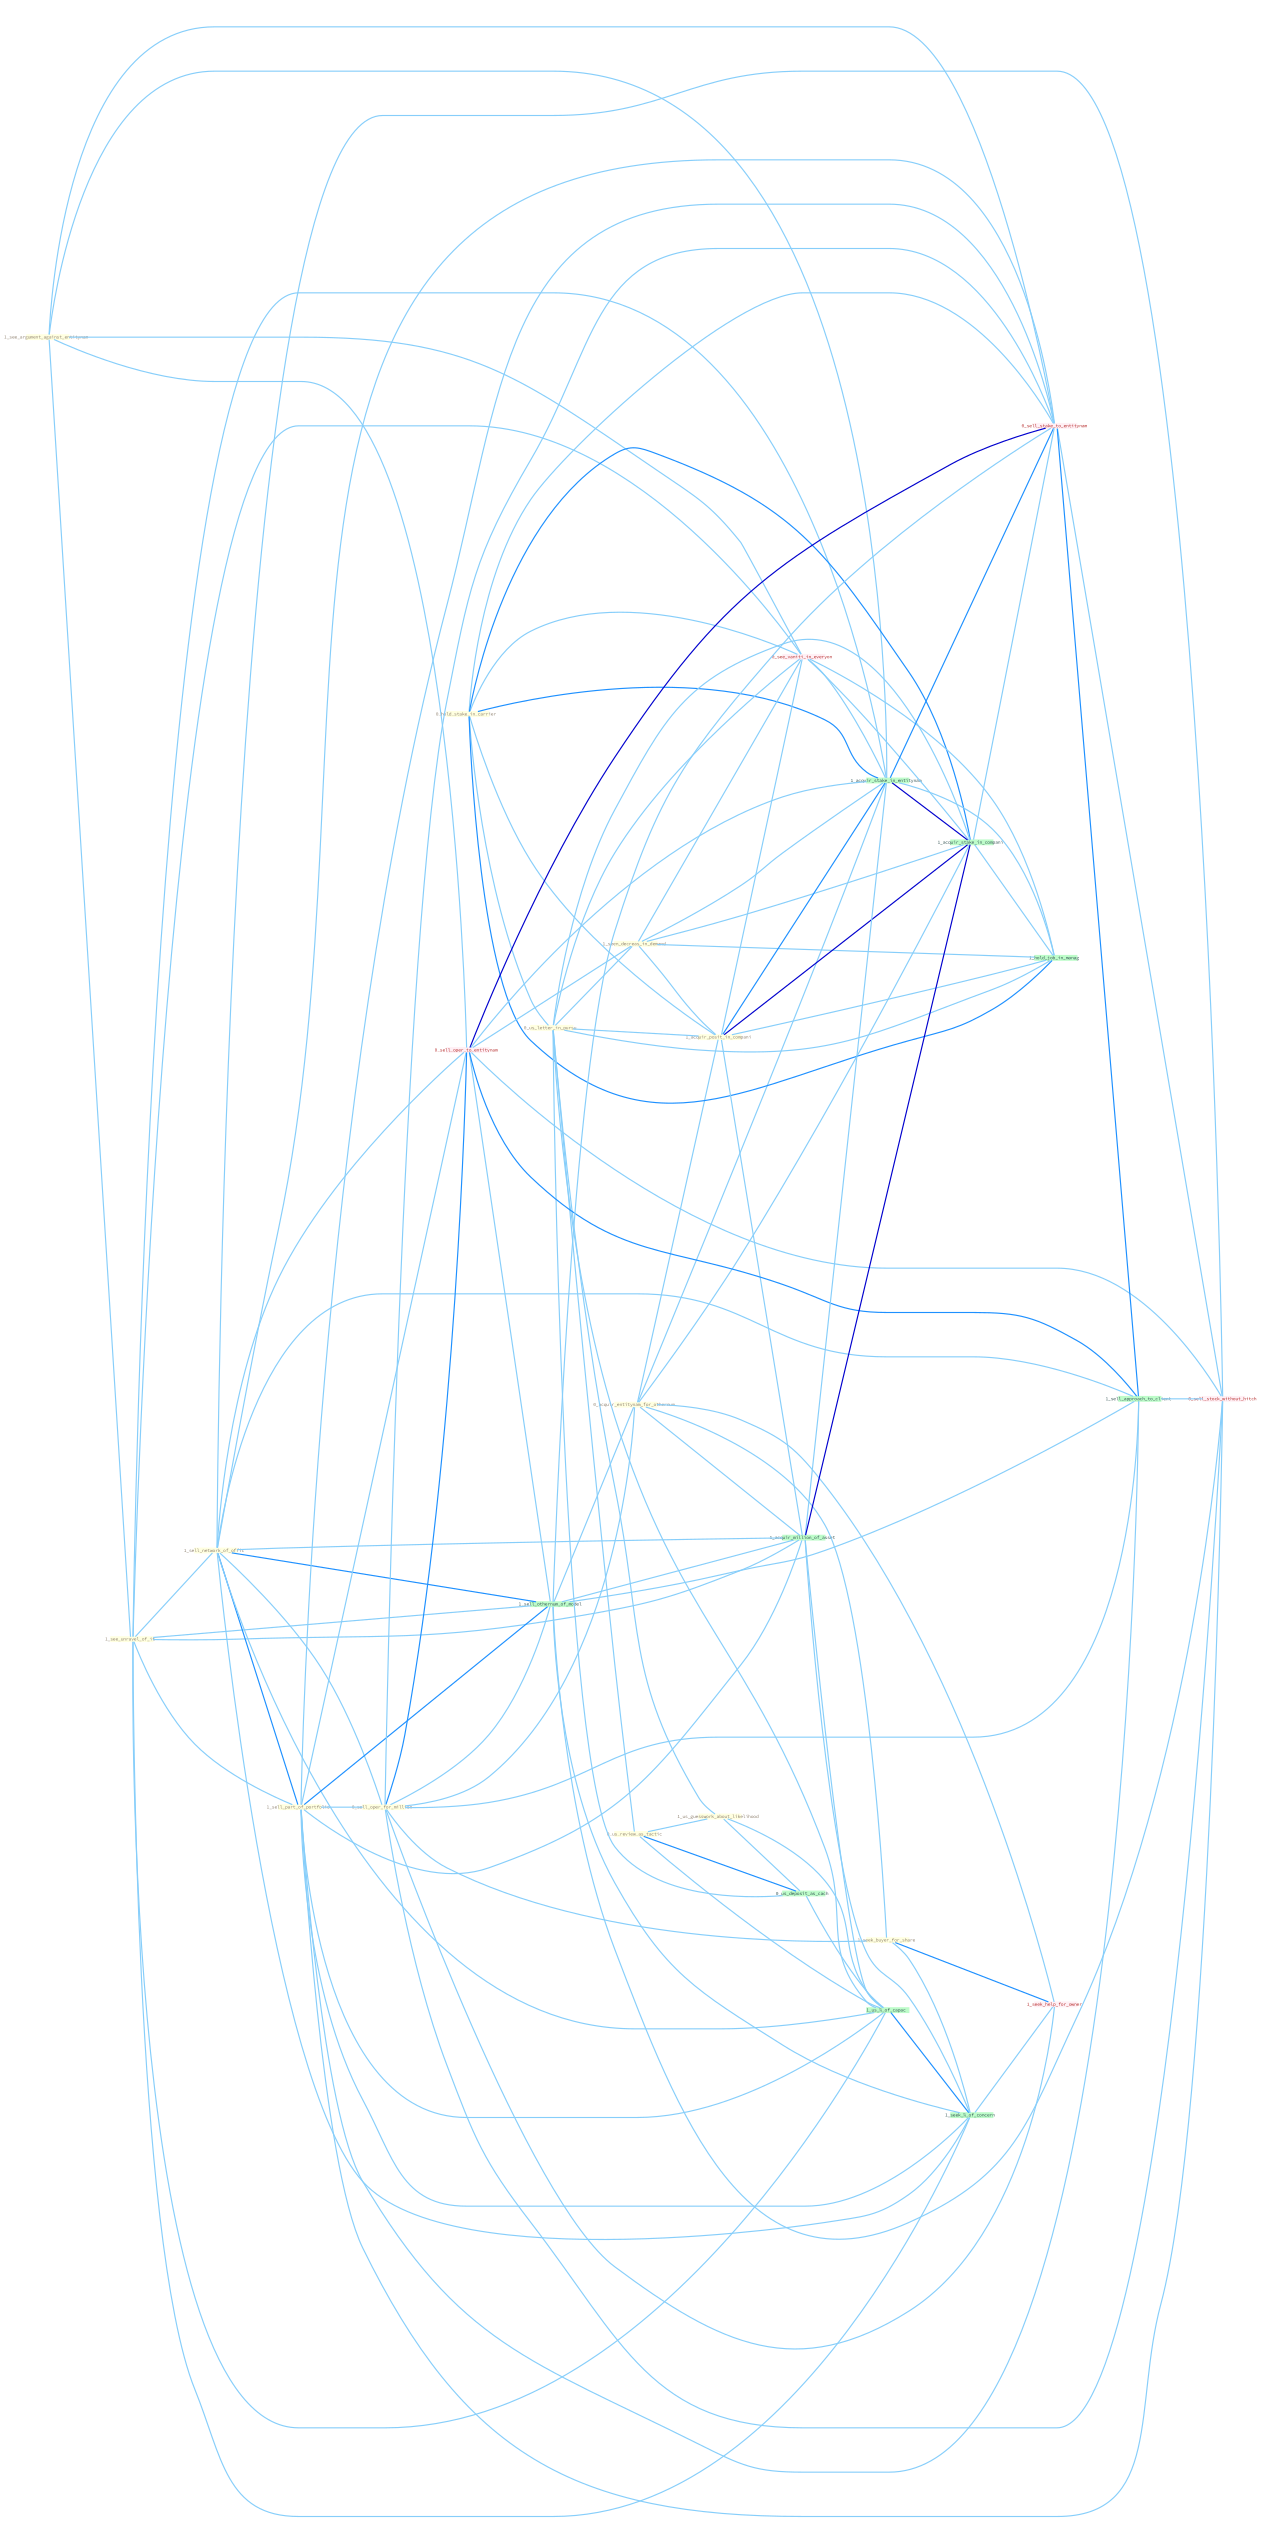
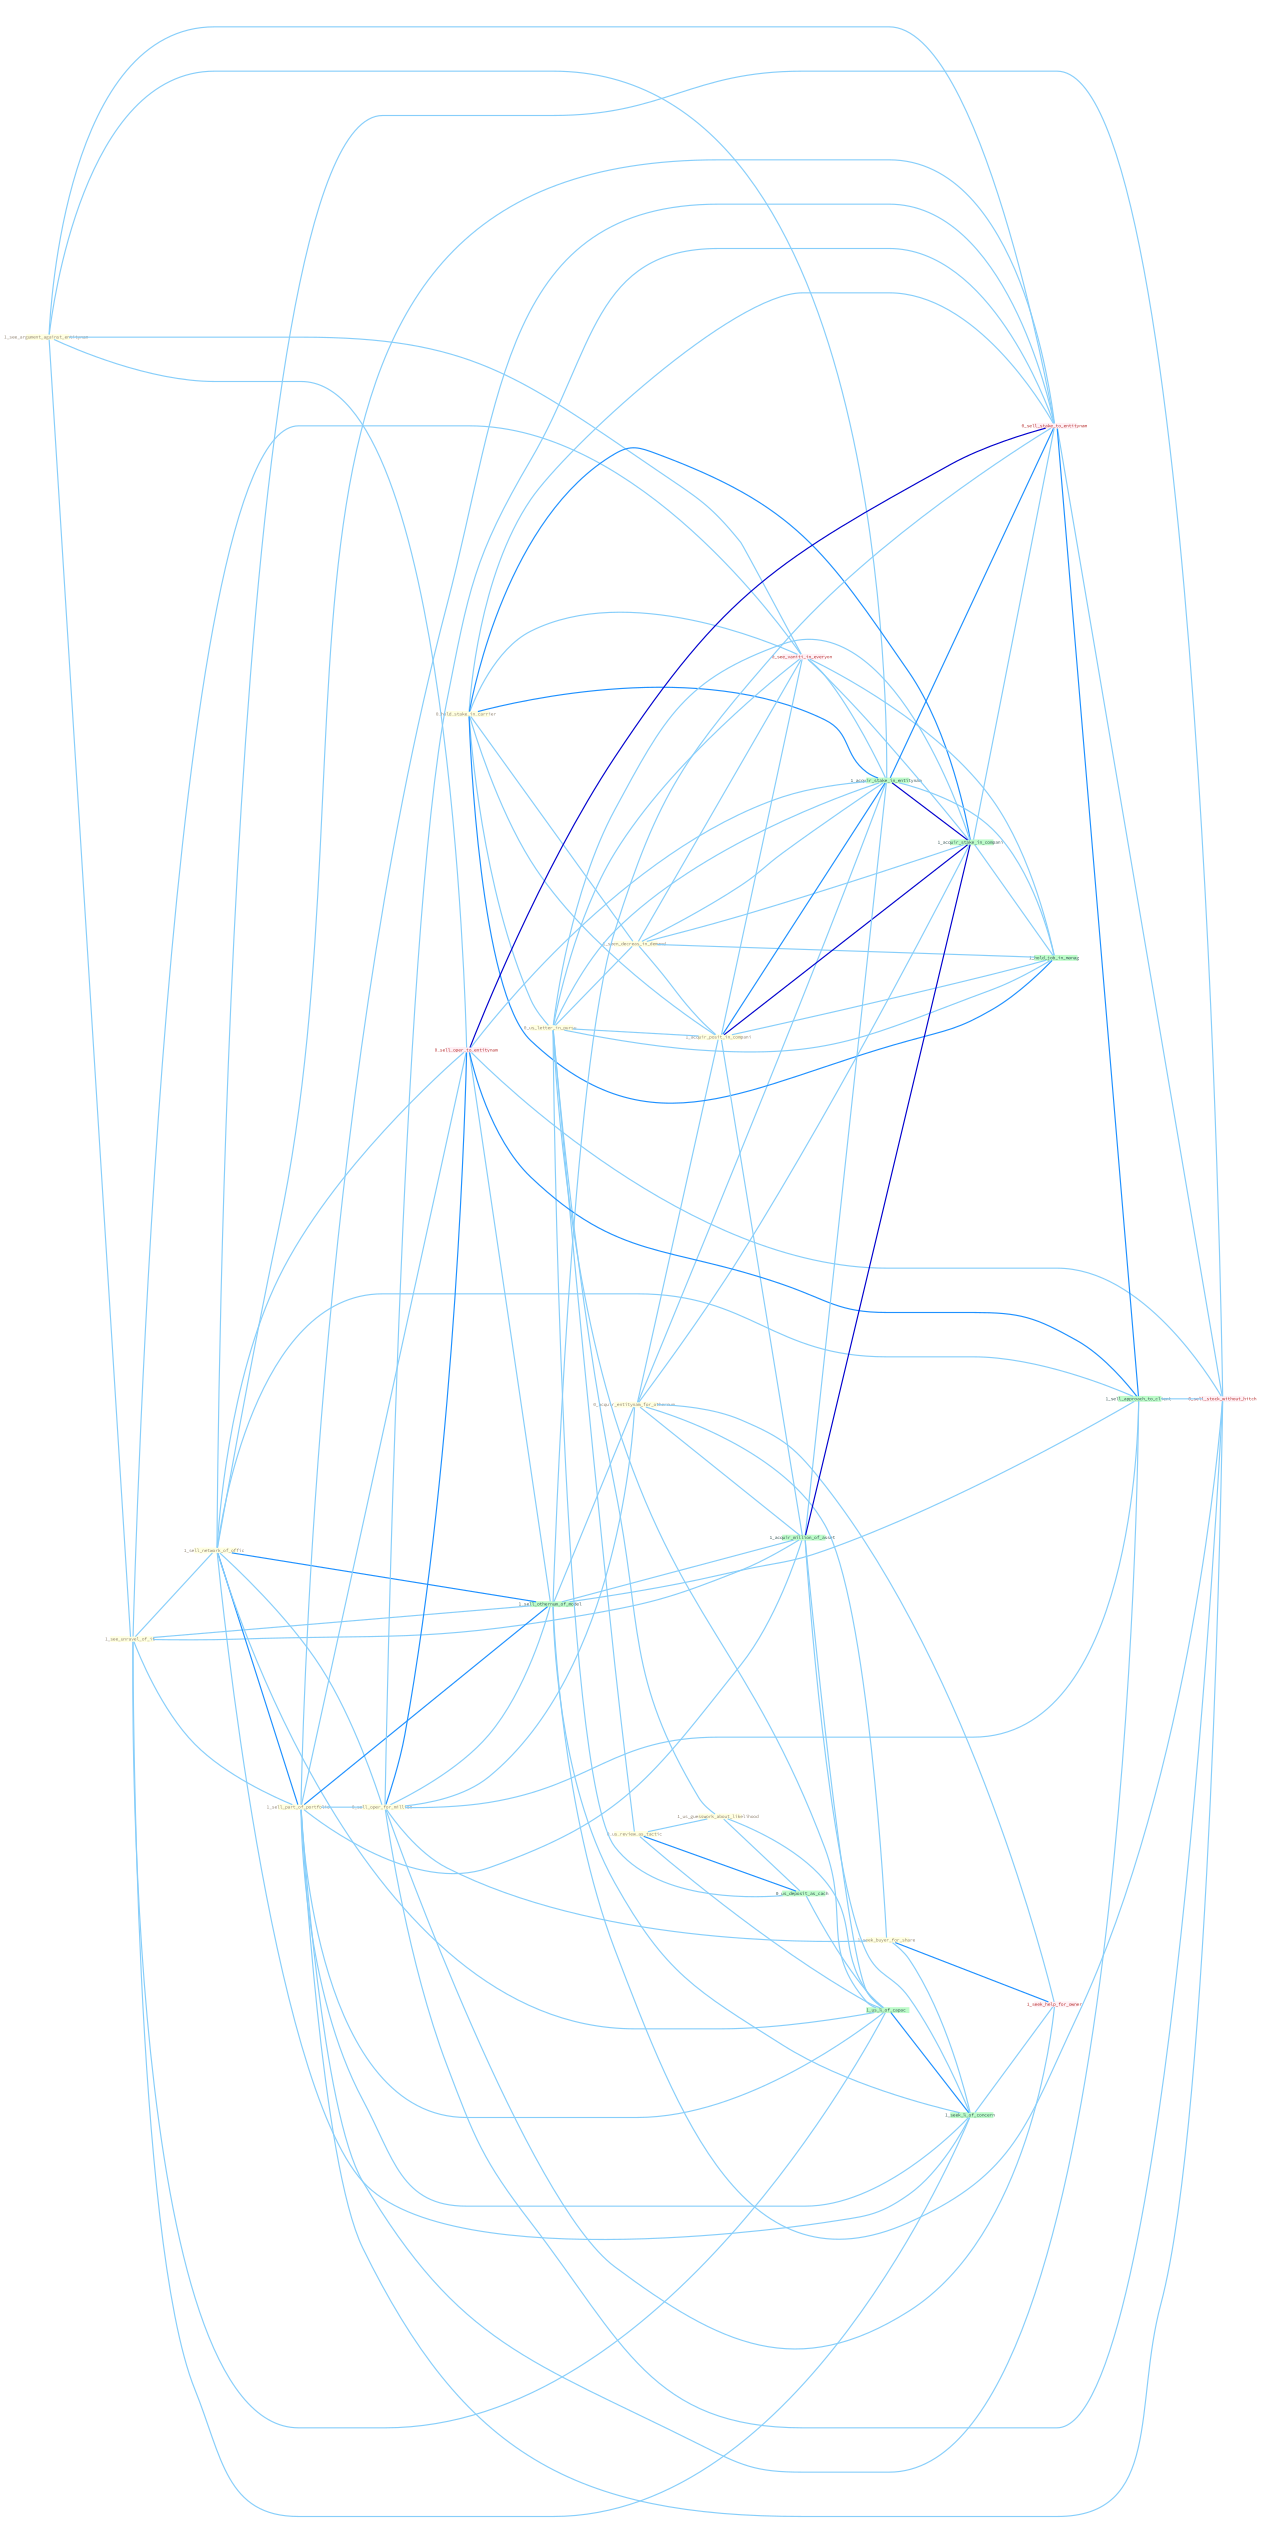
edge "1_acquir_stake_in_entitynam" -- "1_see_unravel_of_it": now "1_acquir_stake_in_entitynam" -- "0_us_letter_in_pursu"
edge "1_seen_decreas_in_demand" -- "0_sell_oper_to_entitynam": now "1_seen_decreas_in_demand" -- "0_hold_stake_in_carrier"
edge "1_acquir_million_of_asset" -- "1_sell_network_of_offic": removed
